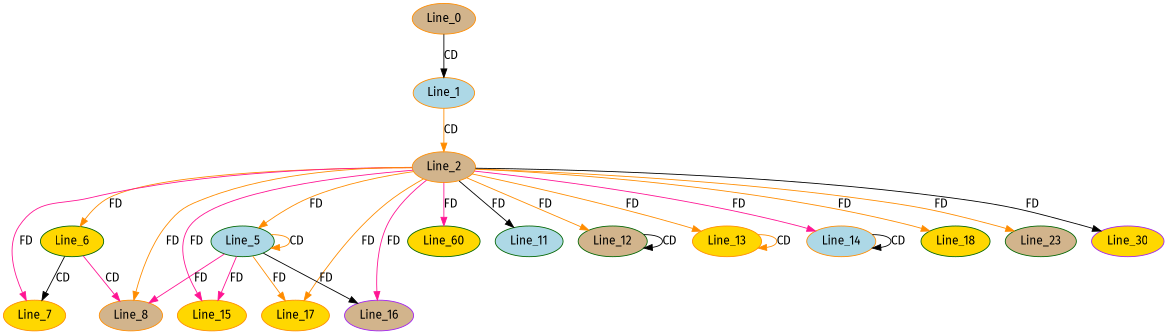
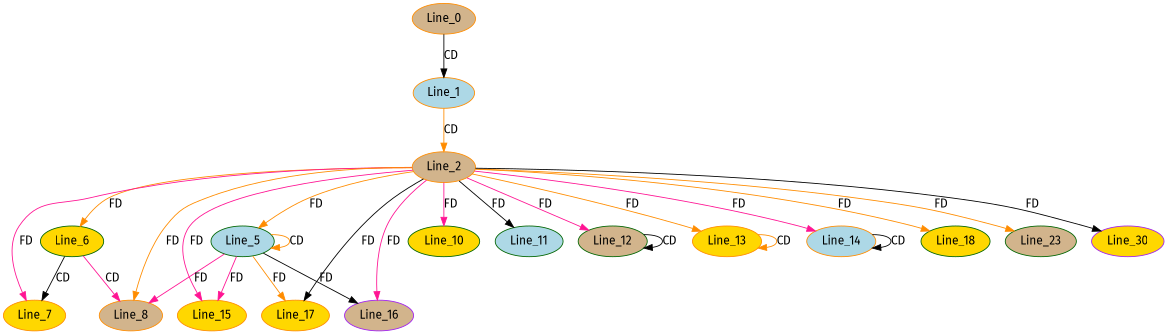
edge "Line_2" -> "Line_12": color darkorange -> deeppink
edge "Line_2" -> "Line_17": color darkorange -> black
node "Line_60": label "Line_60" -> "Line_10"
